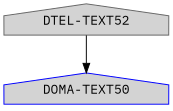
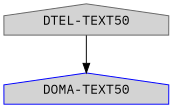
node "DTEL-TEXT52": label "DTEL-TEXT52" -> "DTEL-TEXT50"
